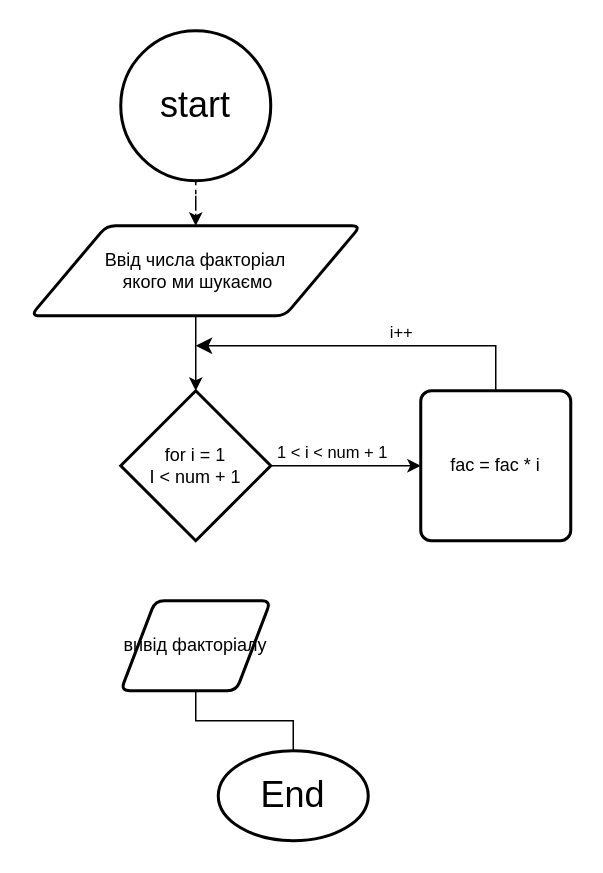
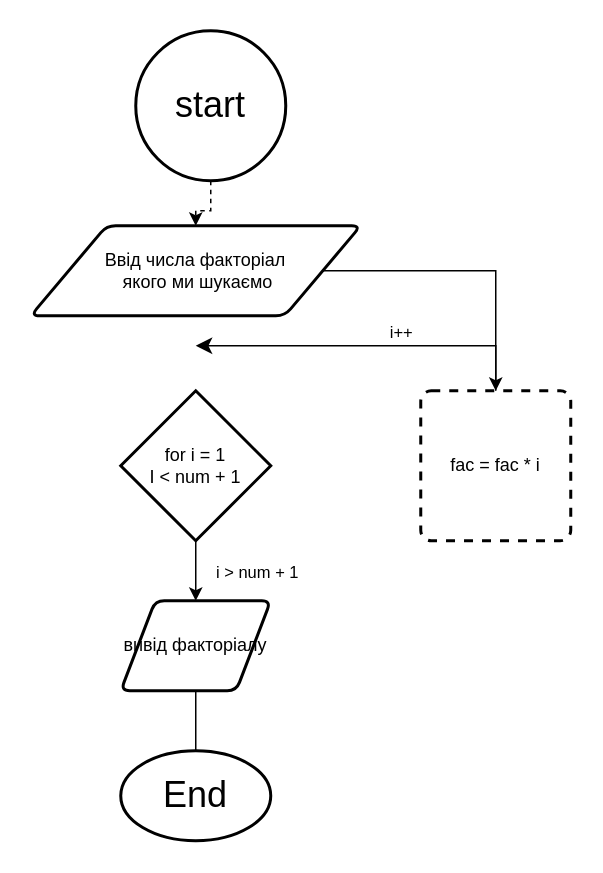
node "start": moved (196, 106) -> (211, 106)
edge "Ввід числа факторіал якого ми шукаємо" -> "for i = 1 I < num + 1": now "Ввід числа факторіал якого ми шукаємо" -> "fac = fac * i"
edge "for i = 1 I < num + 1" -> "fac = fac * i": removed, label "1 < i < num + 1"
node "fac = fac * i": style solid -> dashed
edge "for i = 1 I < num + 1" -> "вивід факторіалу": added, label "i > num + 1"
node "End": moved (293, 796) -> (196, 796)
